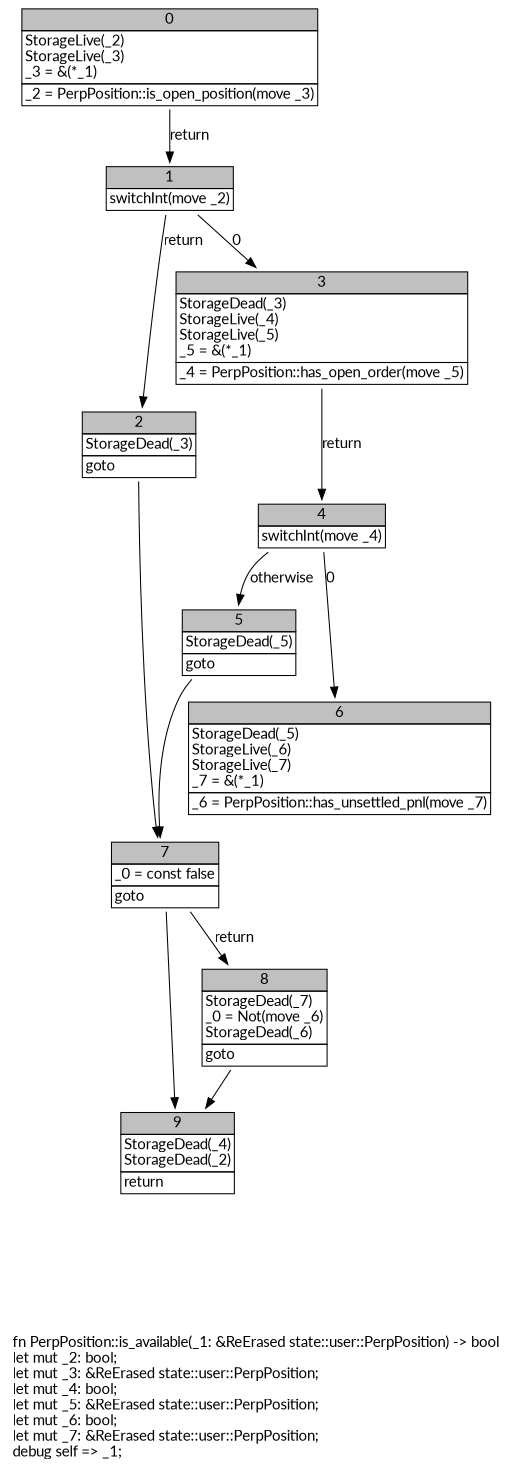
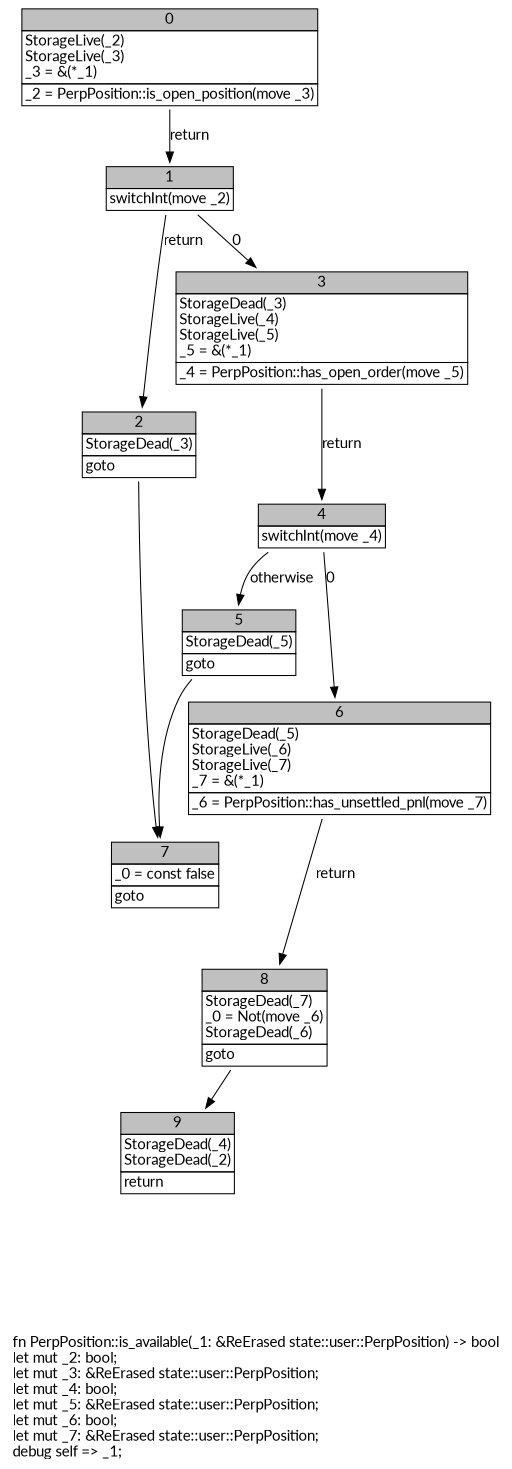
edge "7" -> "8": now "6" -> "8"
edge "7" -> "9": removed
